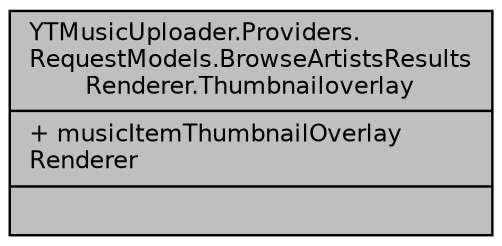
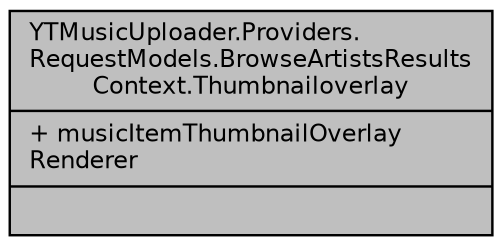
node "YTMusicUploader.Providers.": text "Renderer.Thumbnailoverlay" -> "Context.Thumbnailoverlay"
